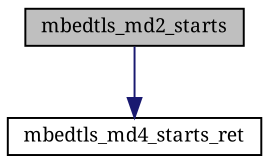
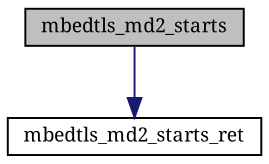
node "mbedtls_md4_starts_ret": label "mbedtls_md4_starts_ret" -> "mbedtls_md2_starts_ret"
